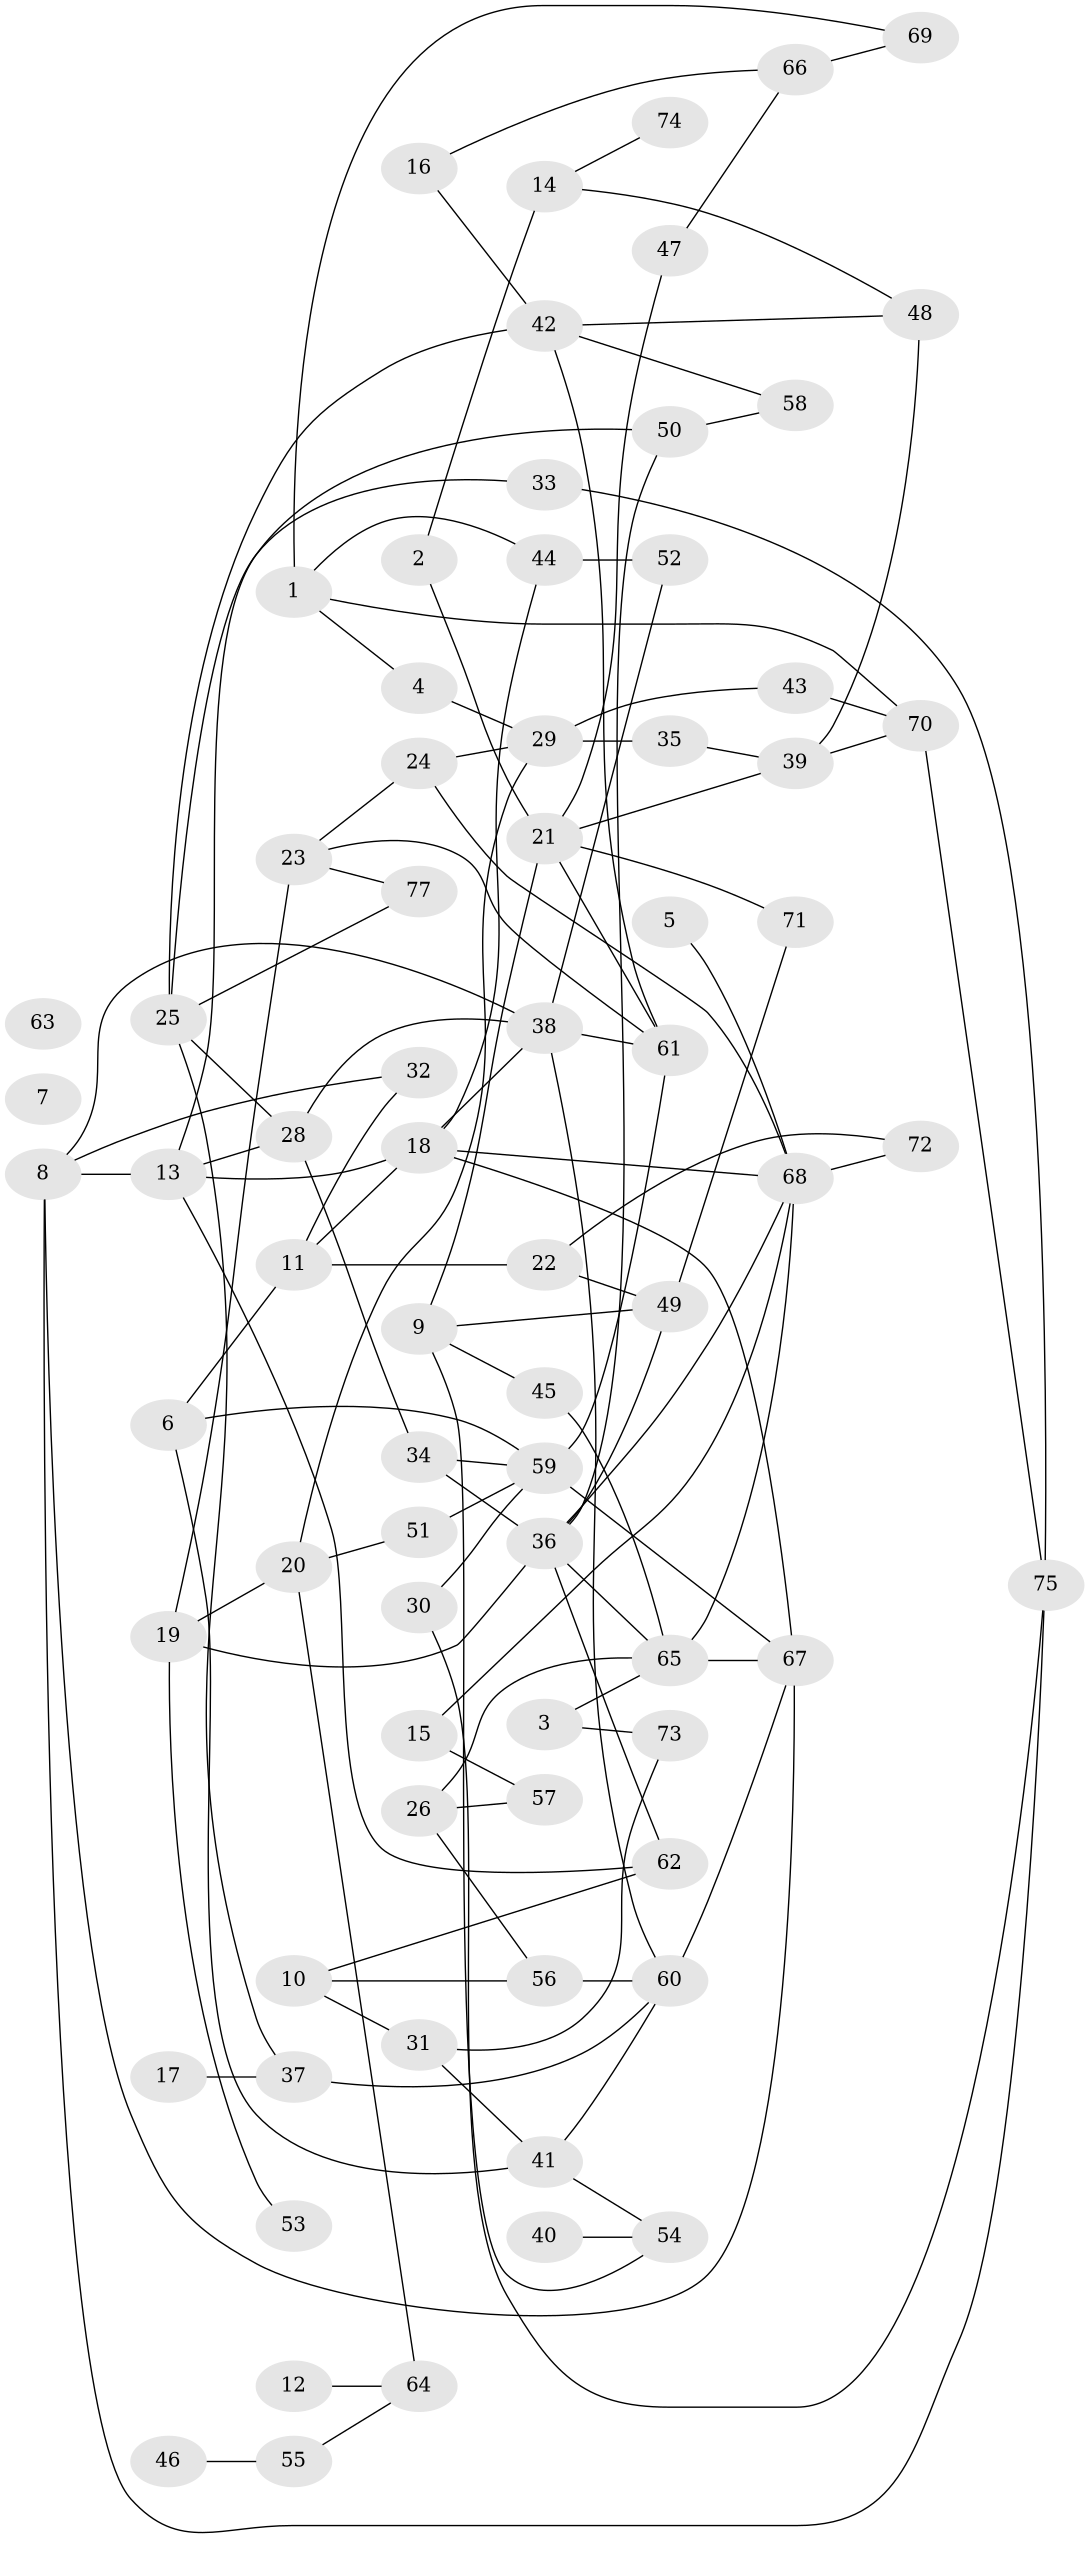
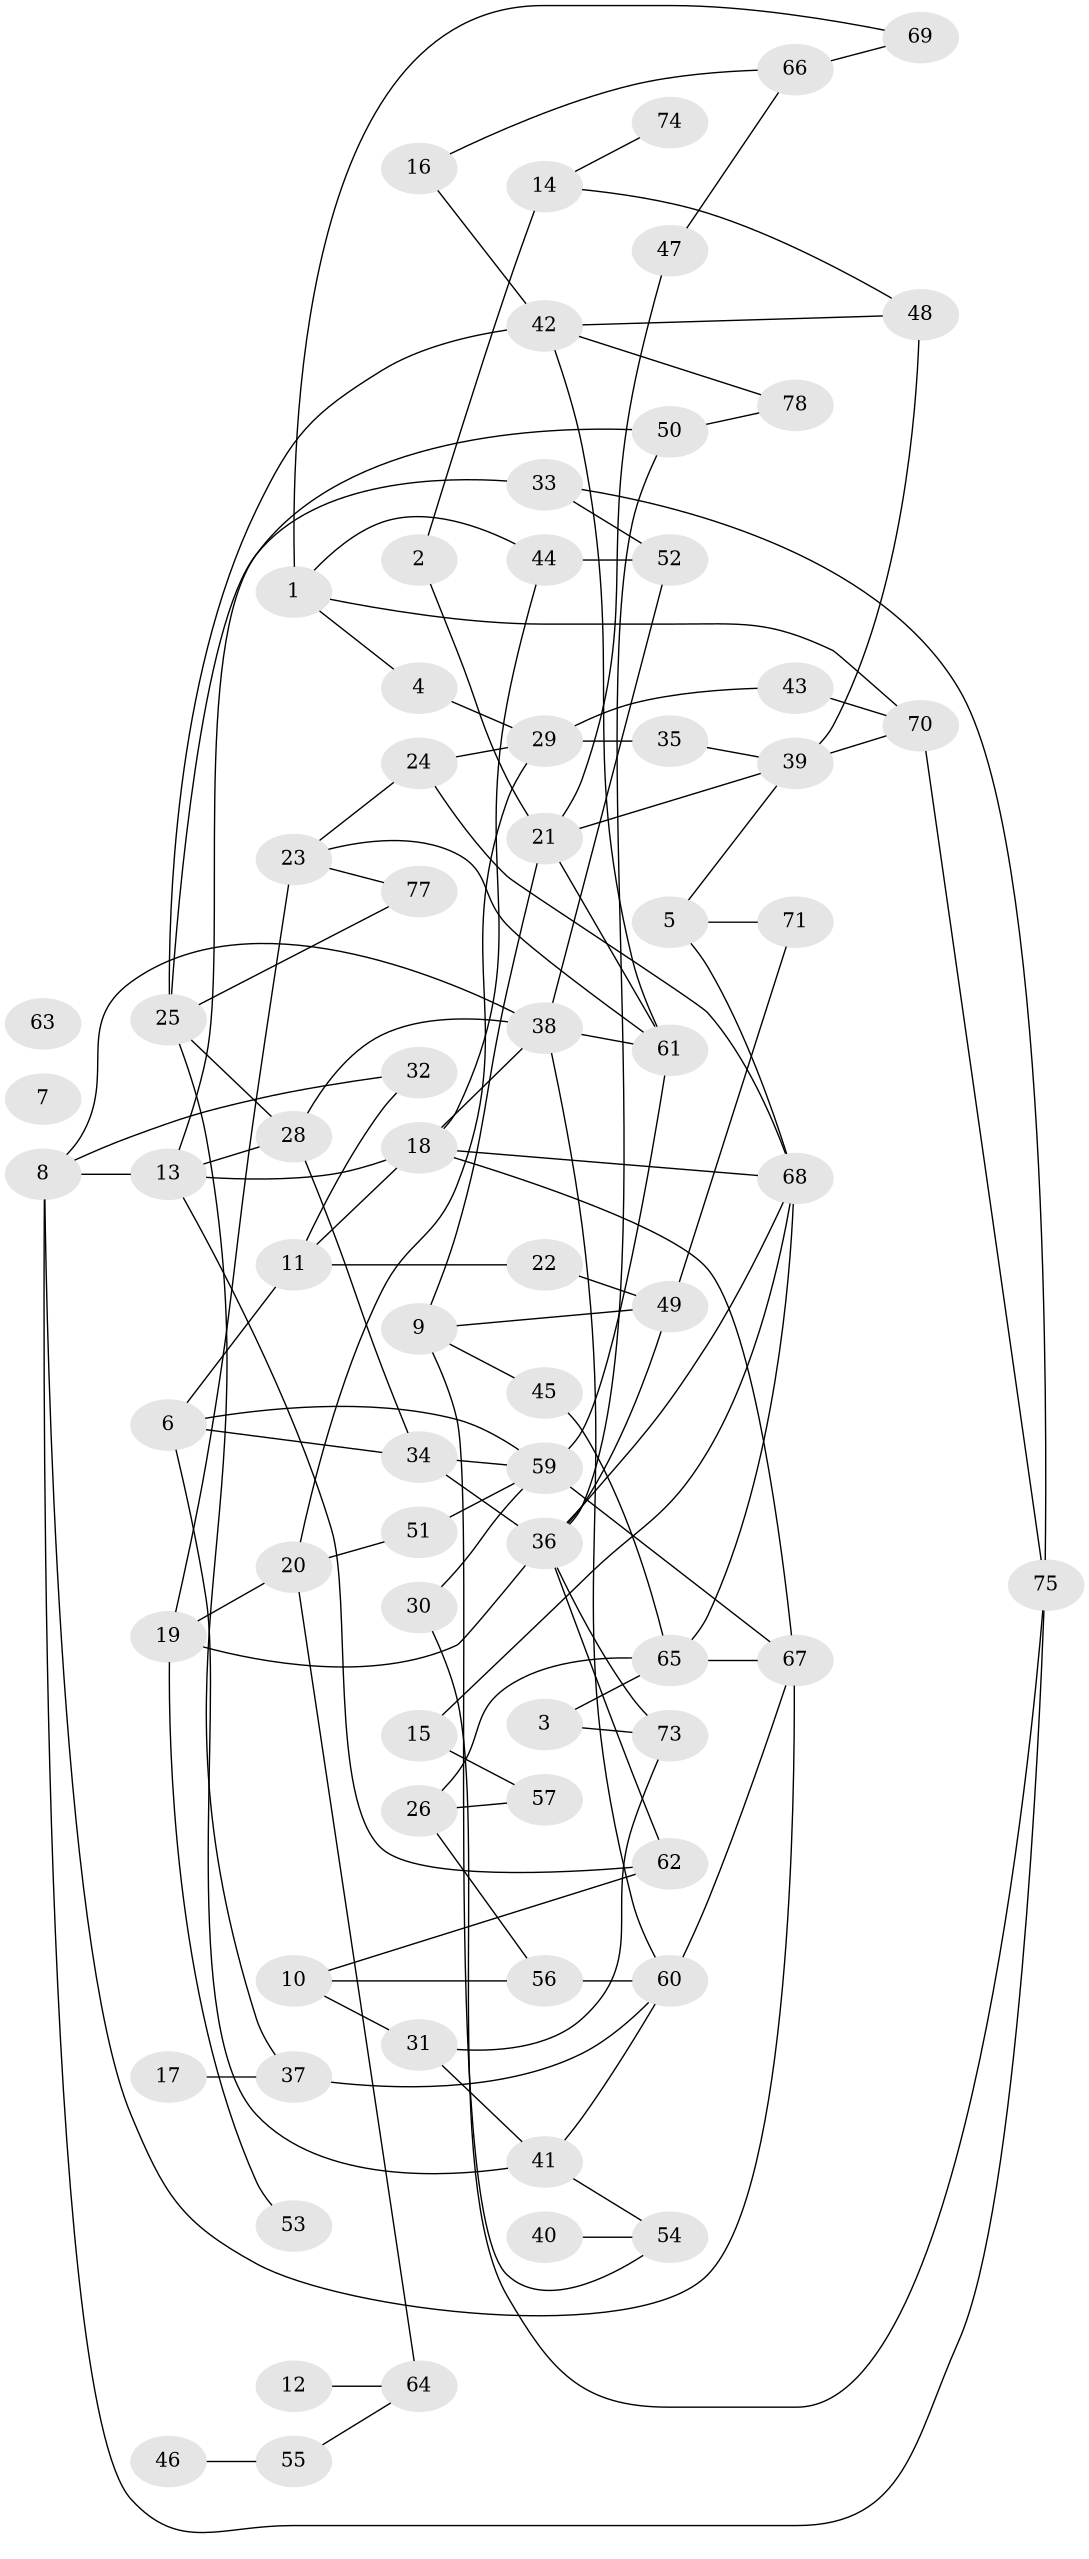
node "58": label "58" -> "78"
edge "33" -- "52": added
edge "39" -- "5": added
edge "21" -- "71": now "5" -- "71"
node "72": removed
edge "6" -- "34": added
edge "36" -- "65": now "36" -- "73"
